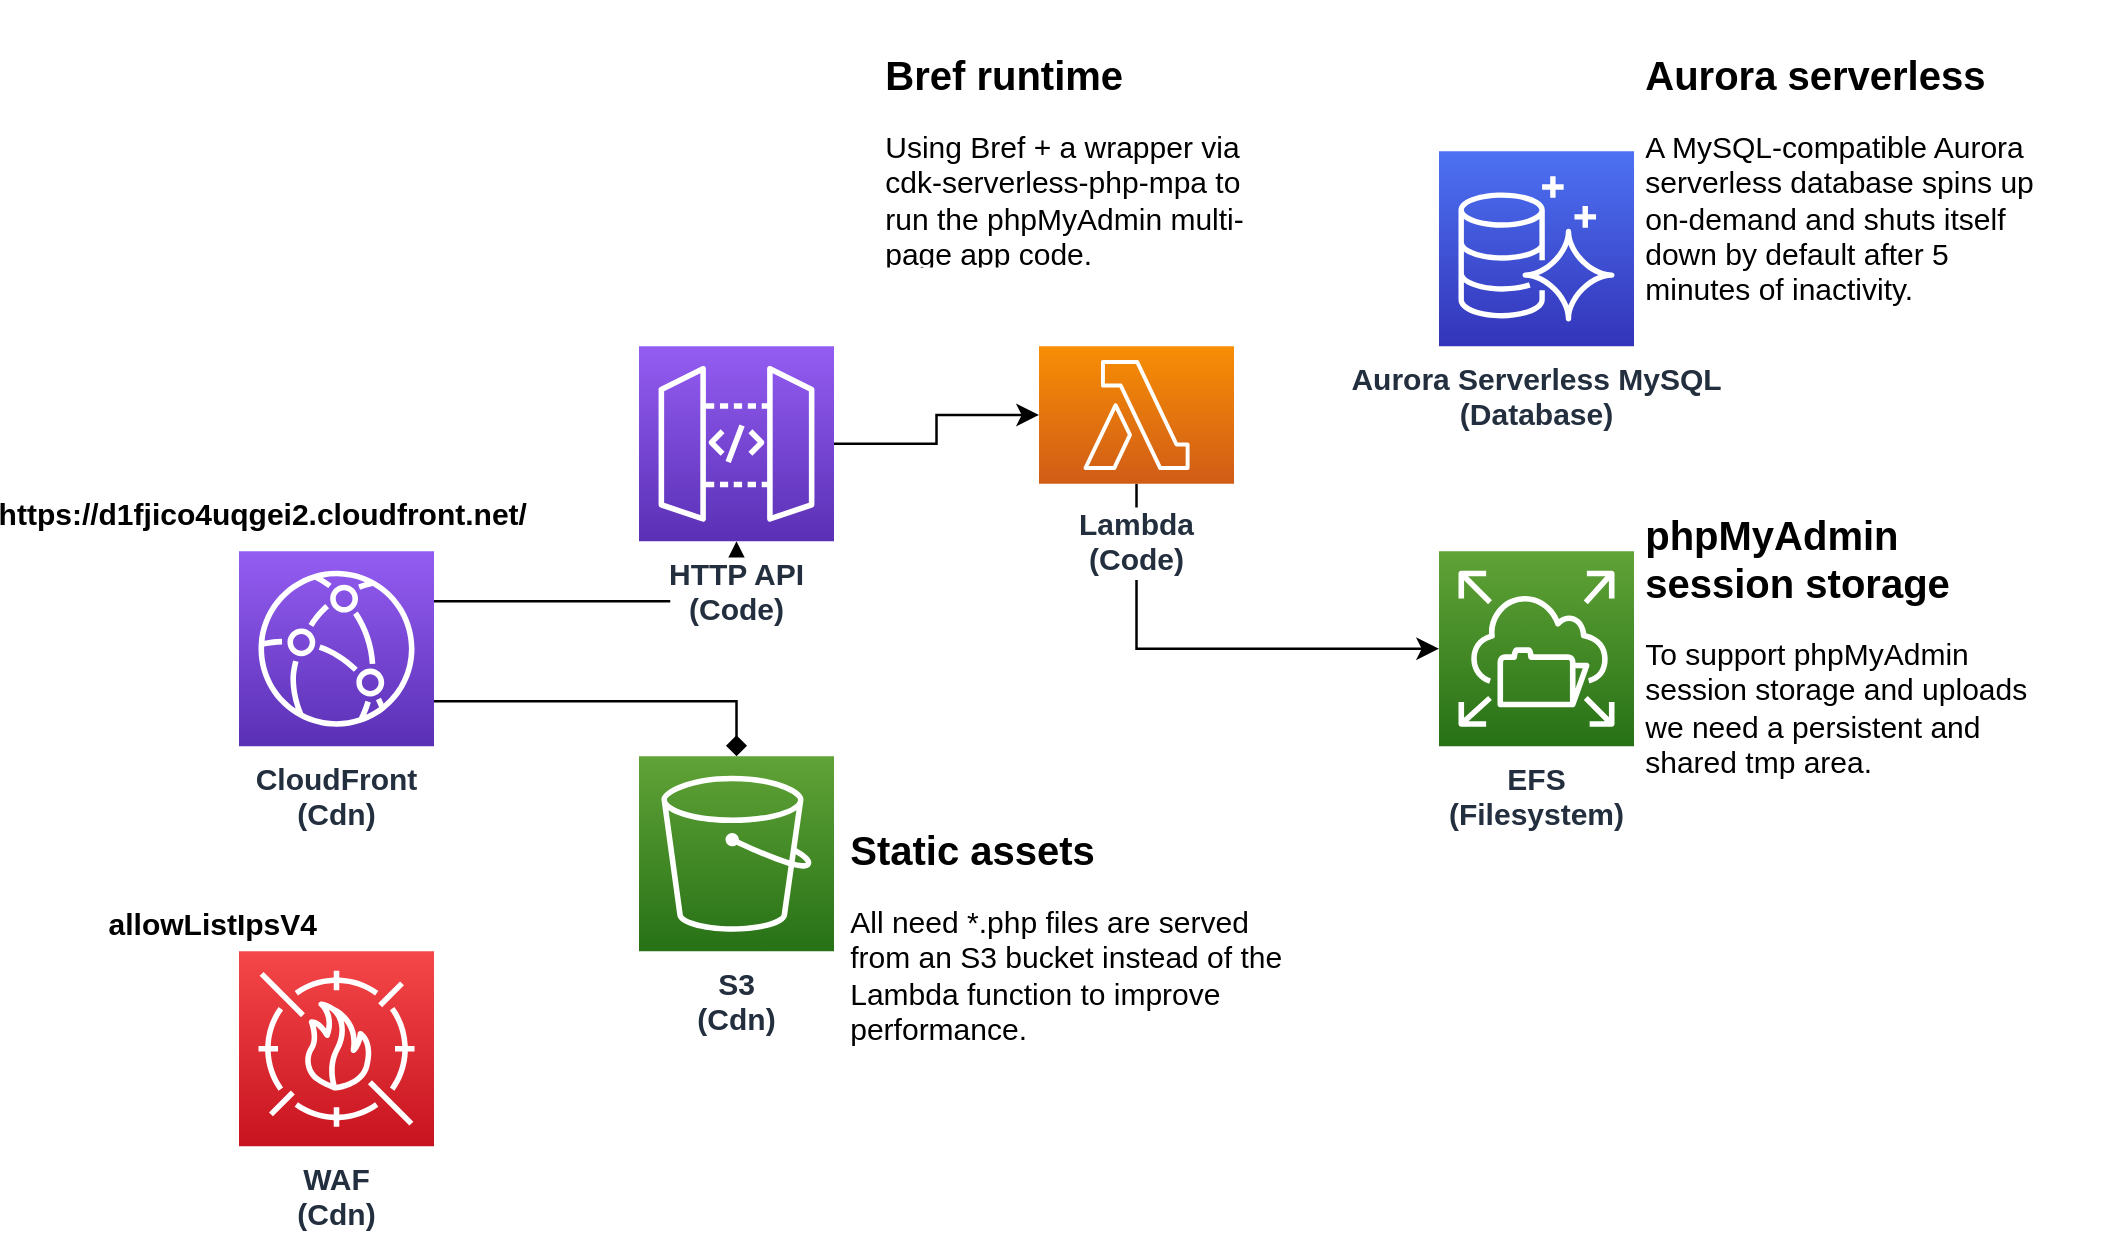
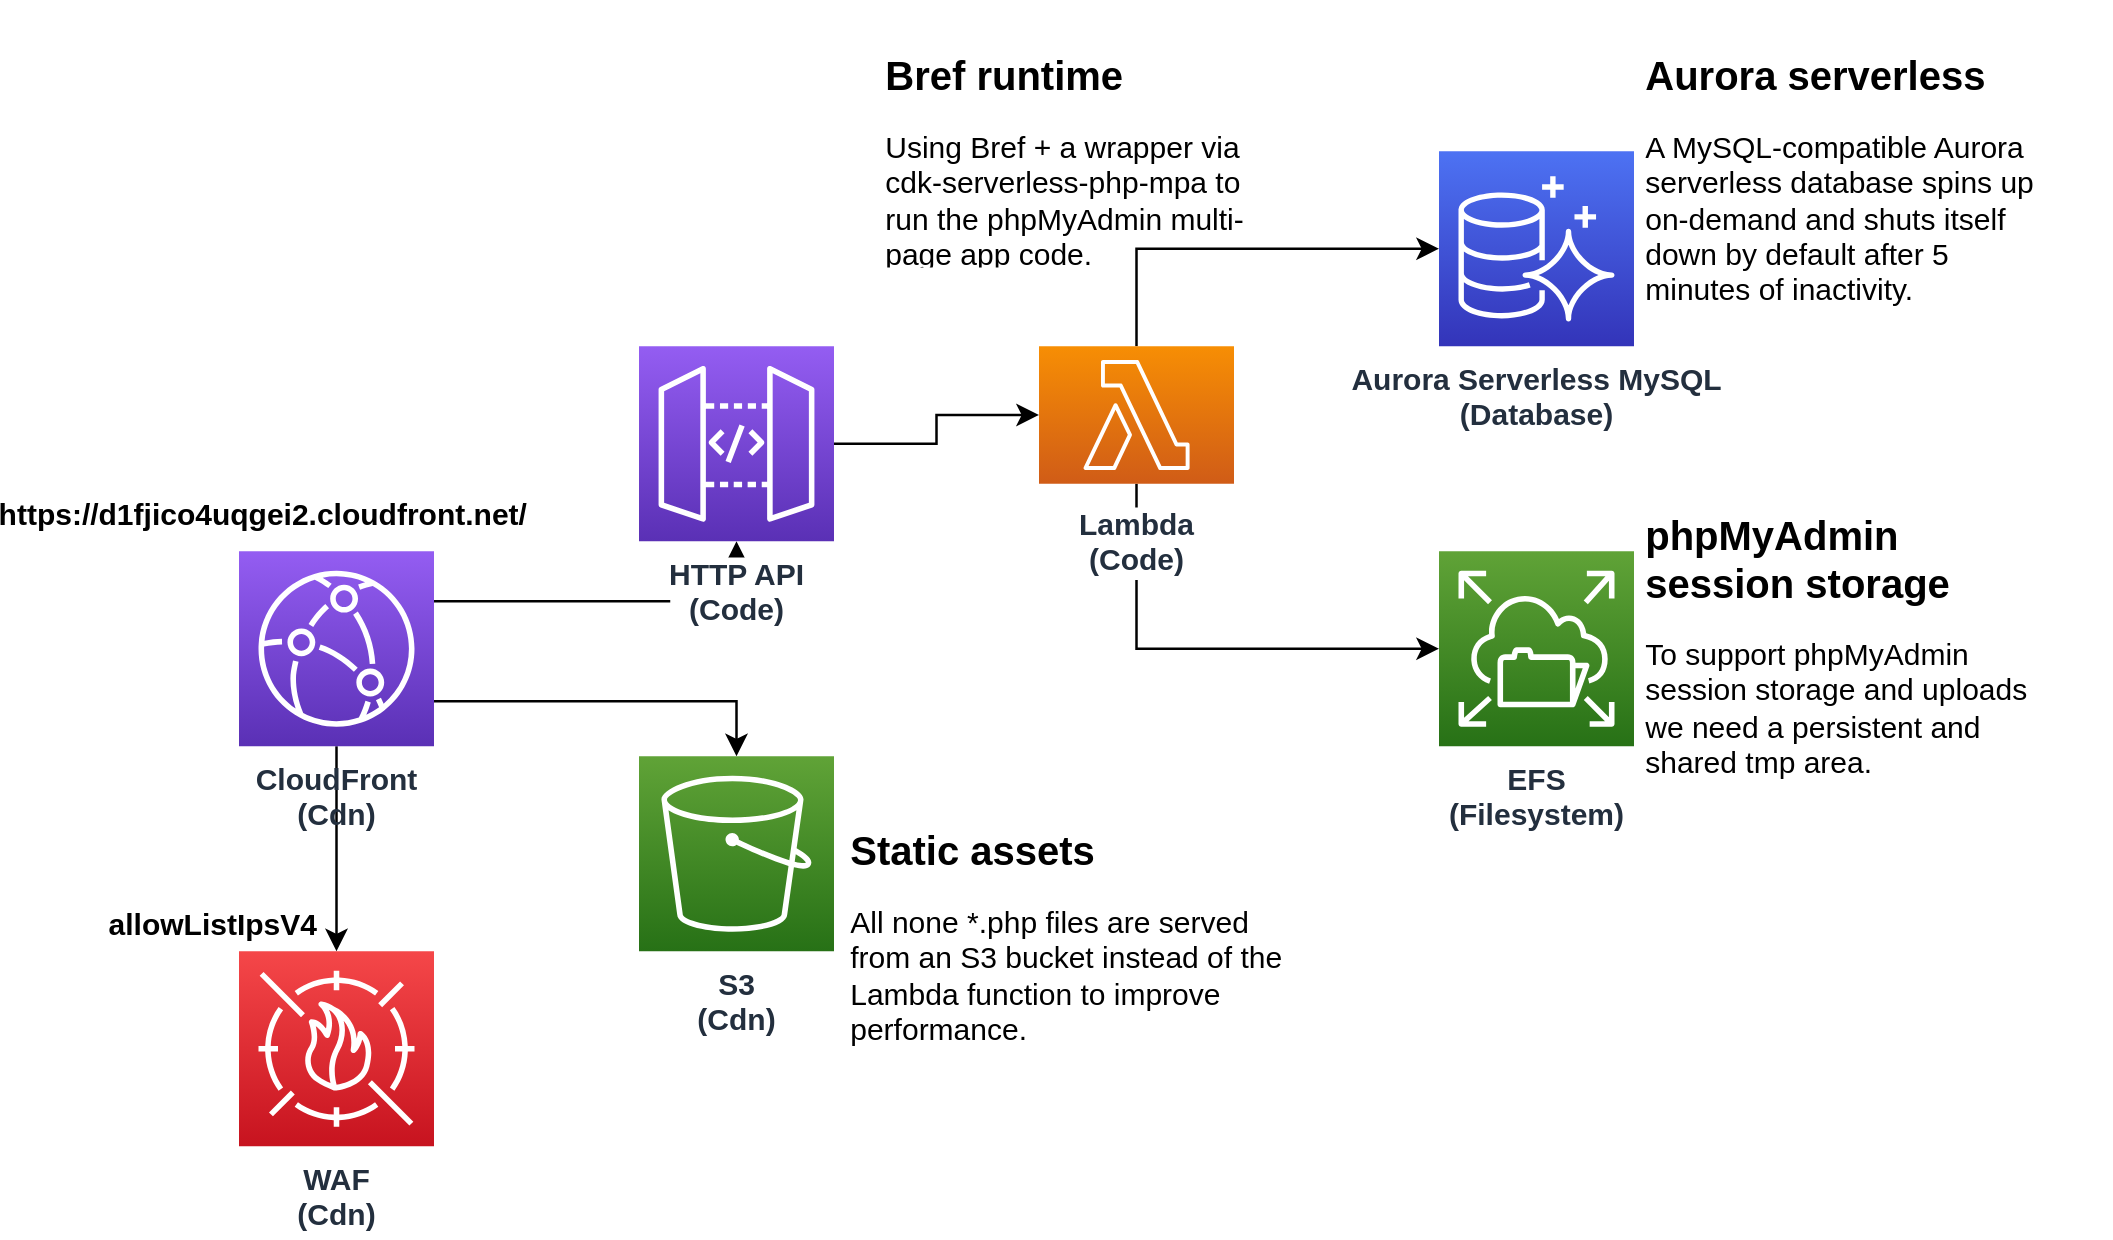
edge "Lambda (Code)" -> "Aurora Serverless MySQL (Database)": added
edge "CloudFront (Cdn)" -> "S3 (Cdn)": arrowhead diamond -> classic
edge "CloudFront (Cdn)" -> "WAF (Cdn)": added
node "Static assetsAll need *.php files are served from an S3 bucket instead of the Lambda function to improve performance.": label "Static assetsAll need *.php files are served from an S3 bucket instead of the Lambda function to improve performance." -> "Static assetsAll none *.php files are served from an S3 bucket instead of the Lambda function to improve performance."
